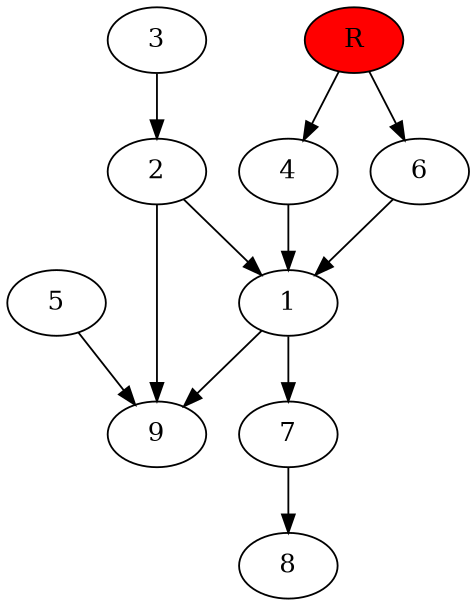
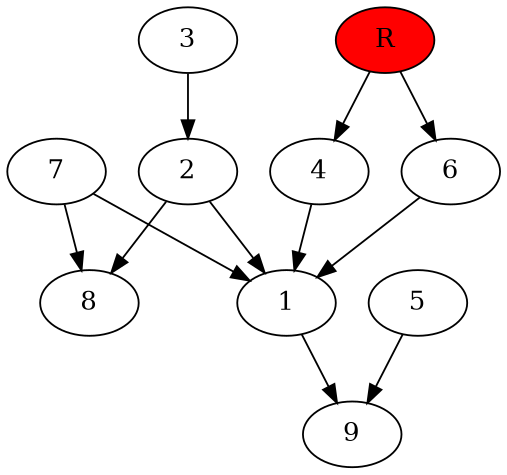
edge "2" -> "9": now "2" -> "8"
edge "1" -> "7": reversed
